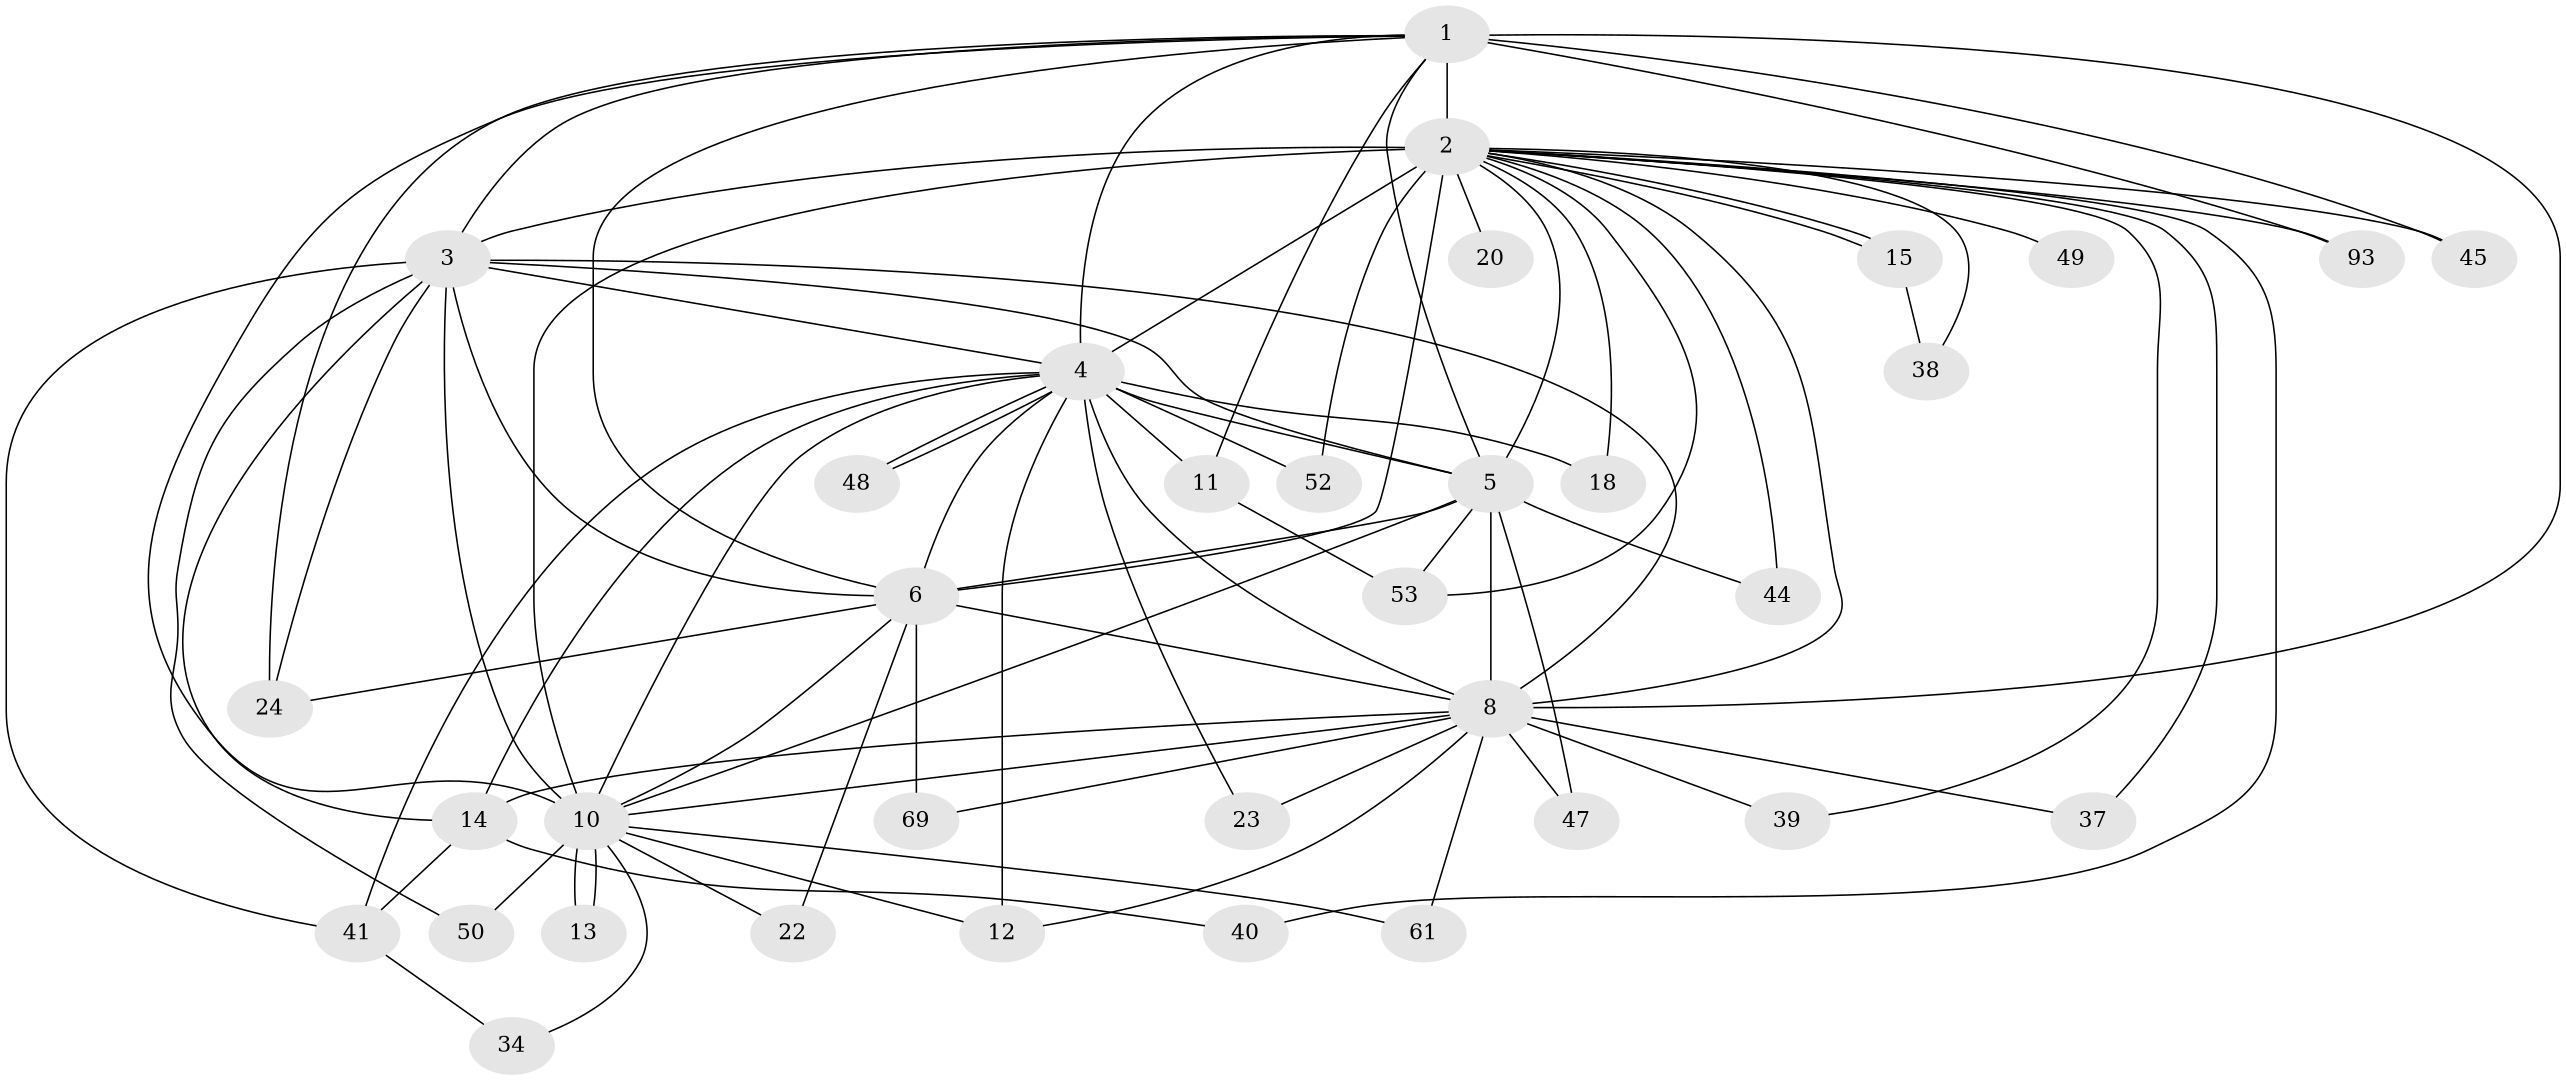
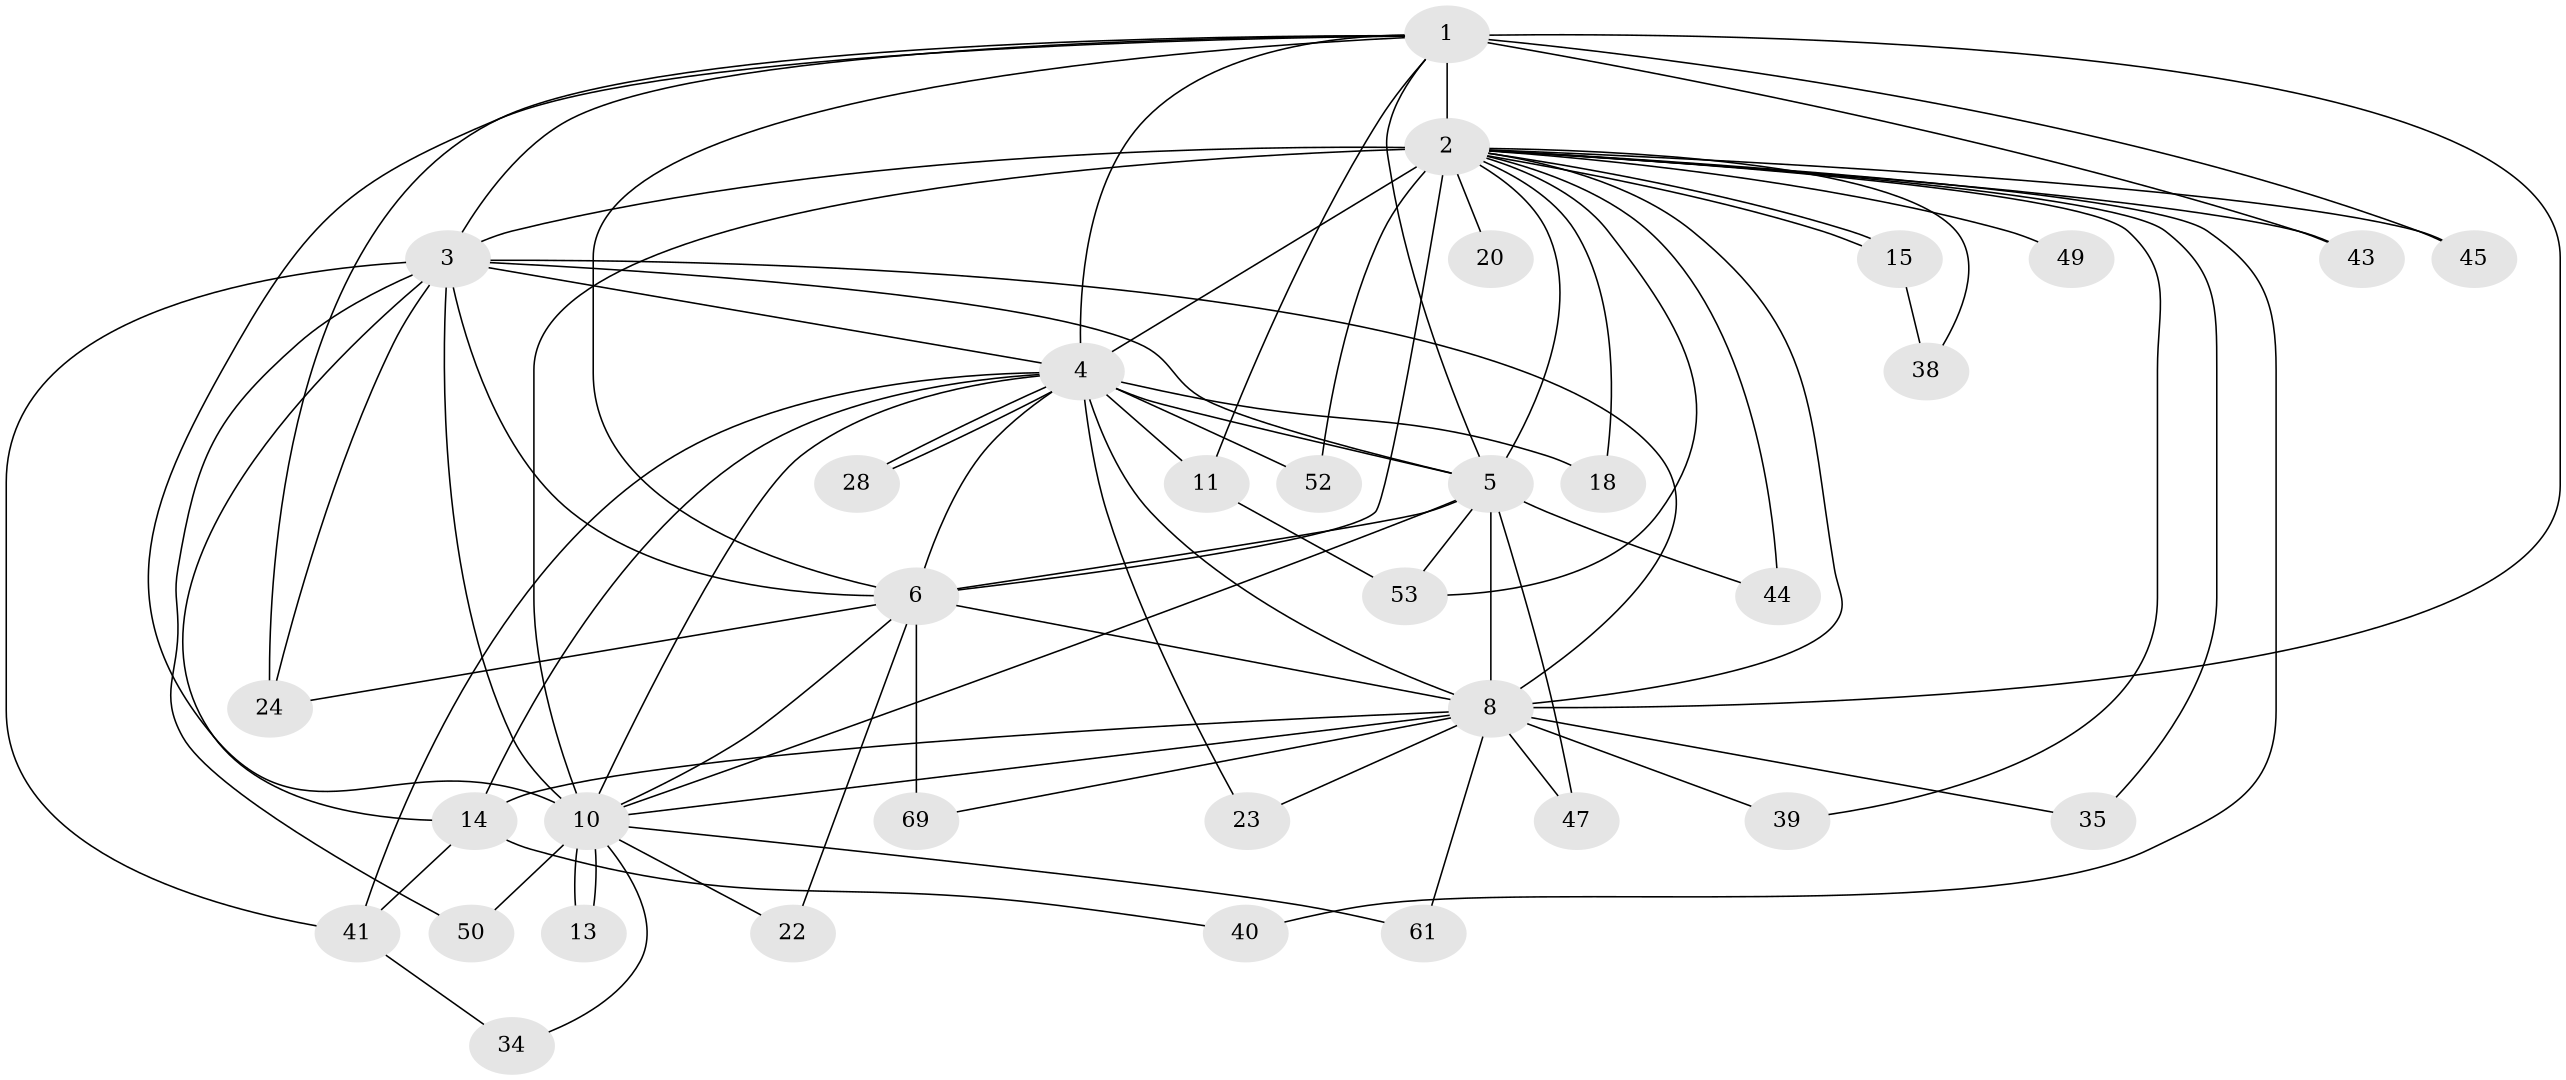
node "93": label "93" -> "43"
node "48": label "48" -> "28"
node "37": label "37" -> "35"
node "12": removed
